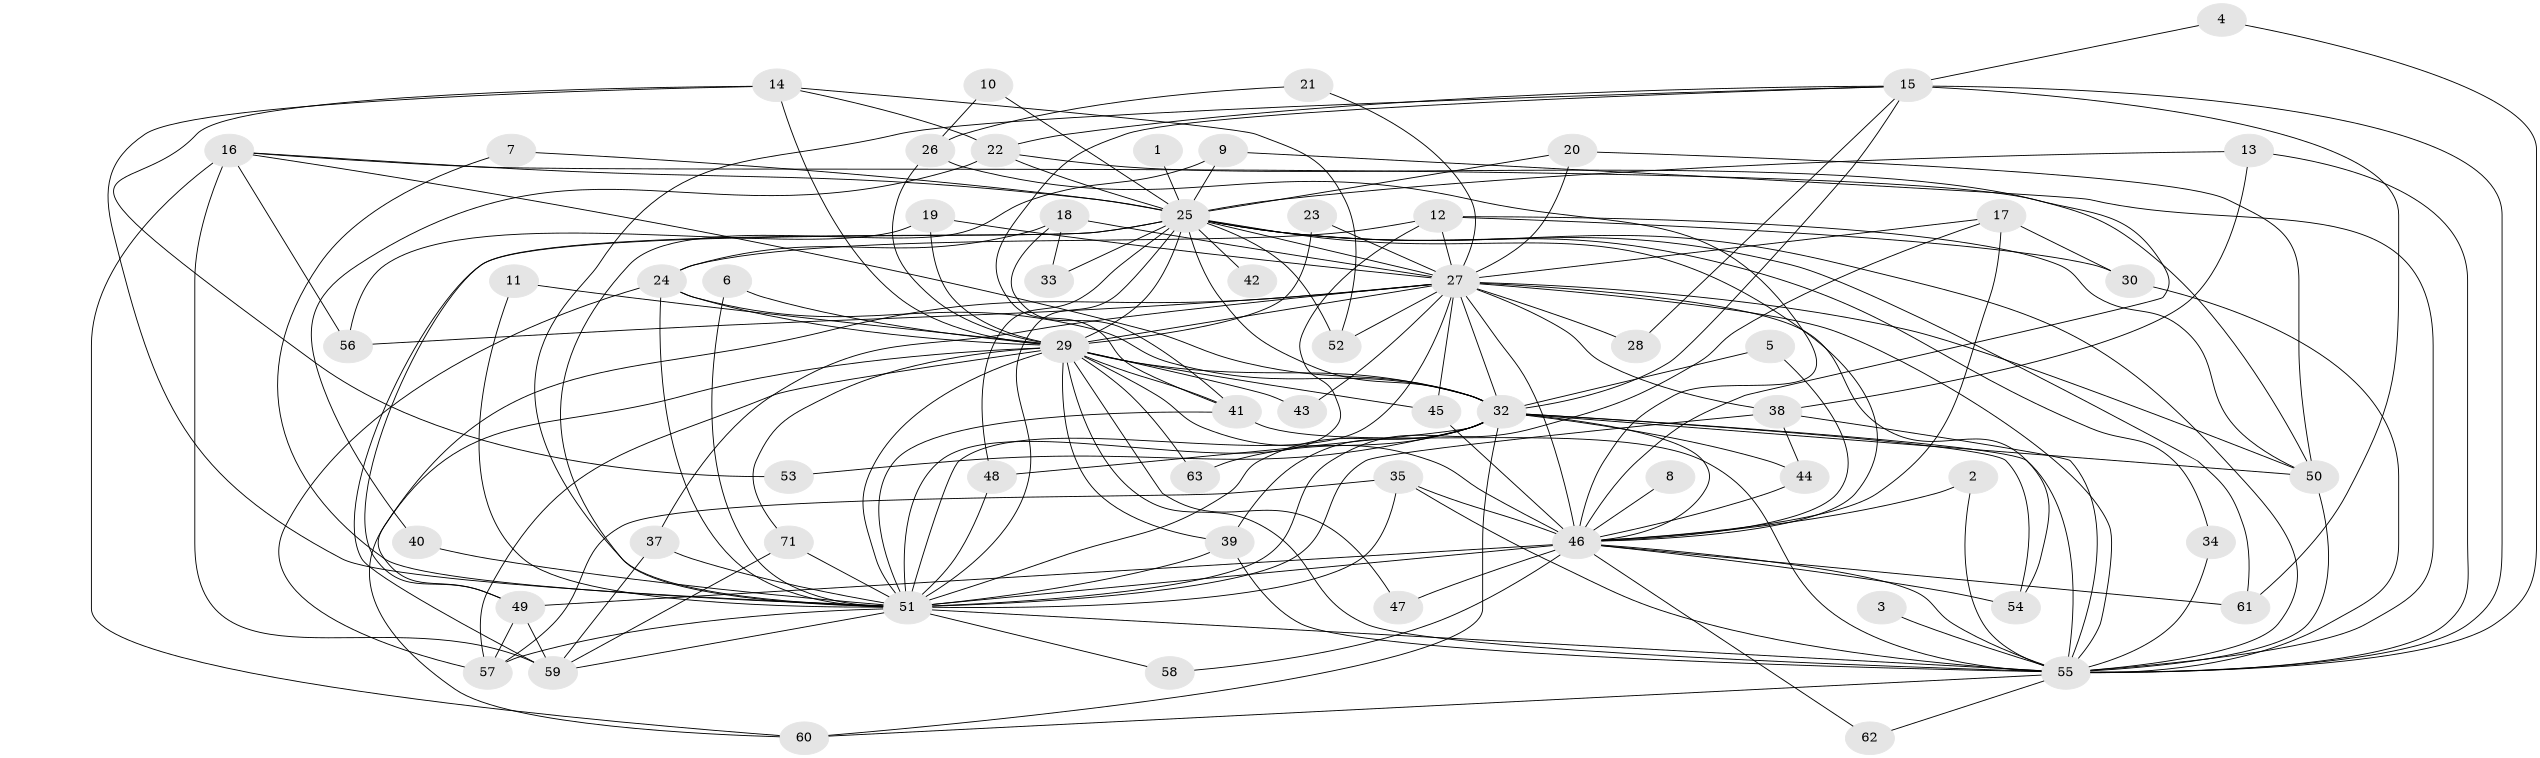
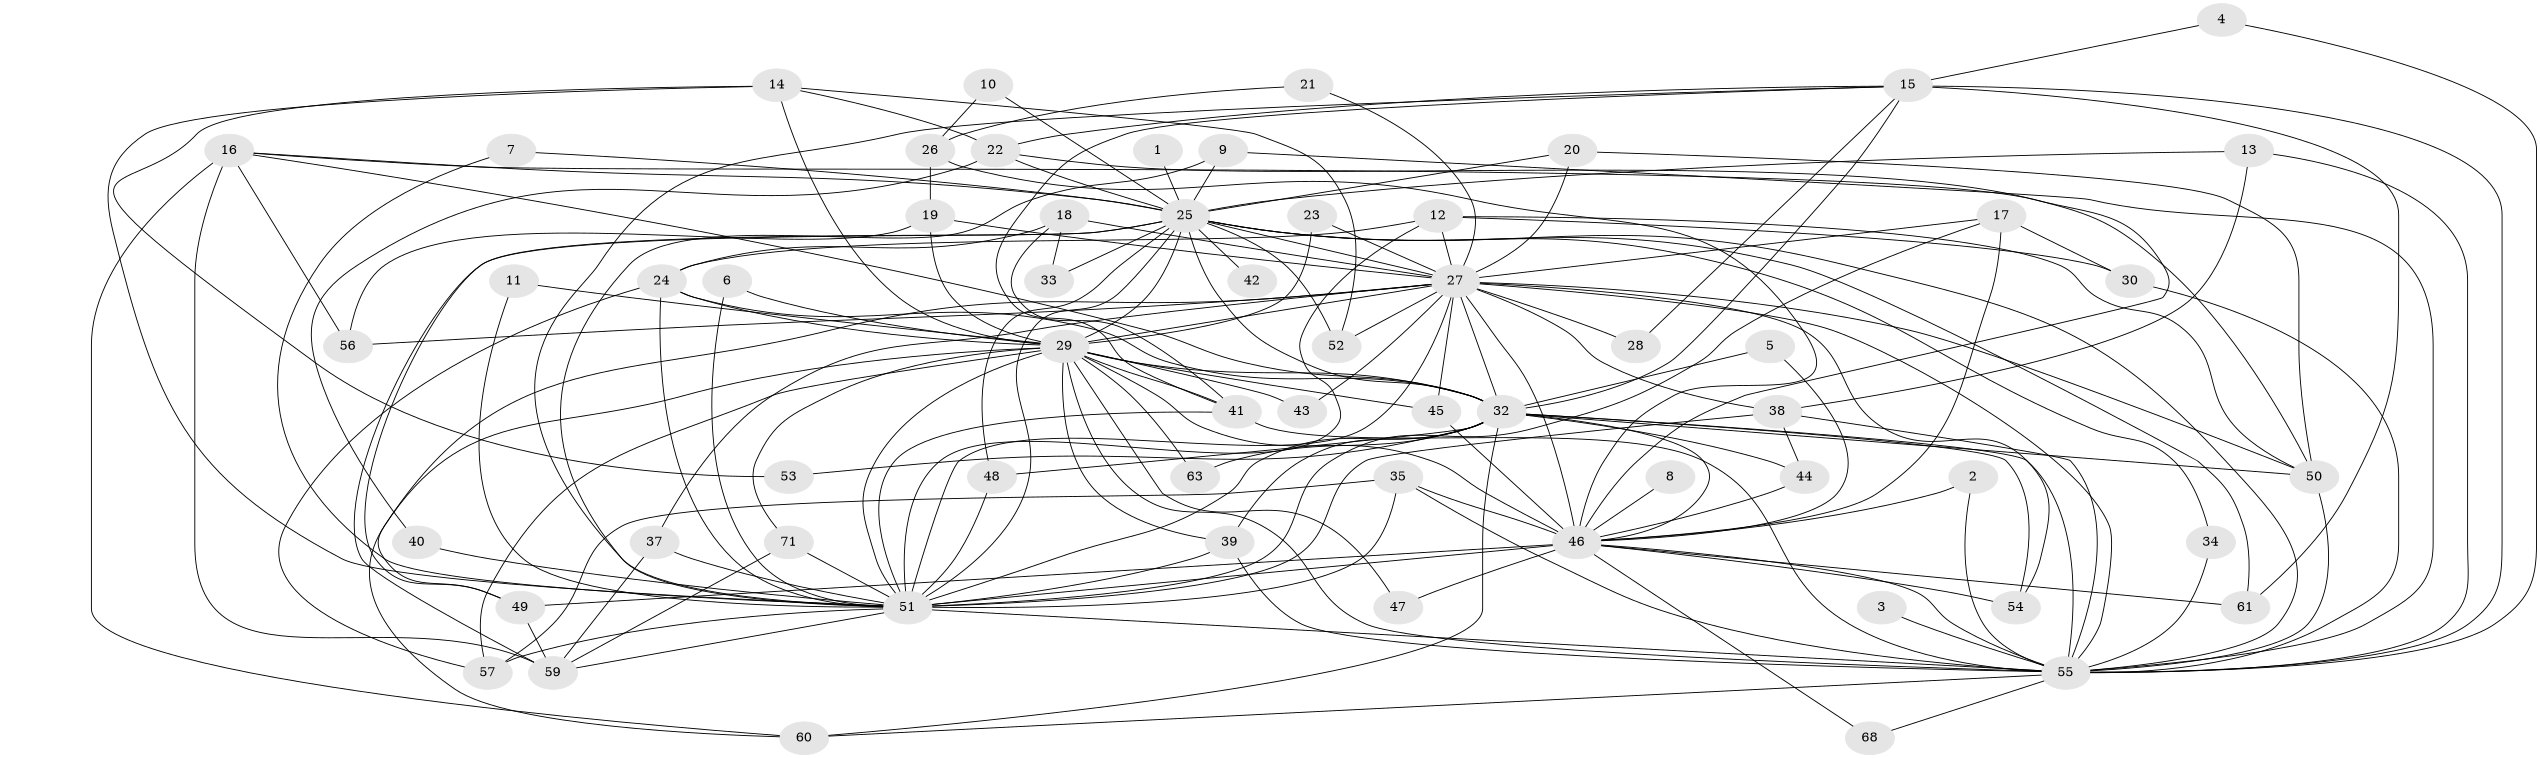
edge "25" -- "46": removed
edge "26" -- "29": now "26" -- "19"
edge "49" -- "57": removed
node "58": removed
node "62": label "62" -> "68"
